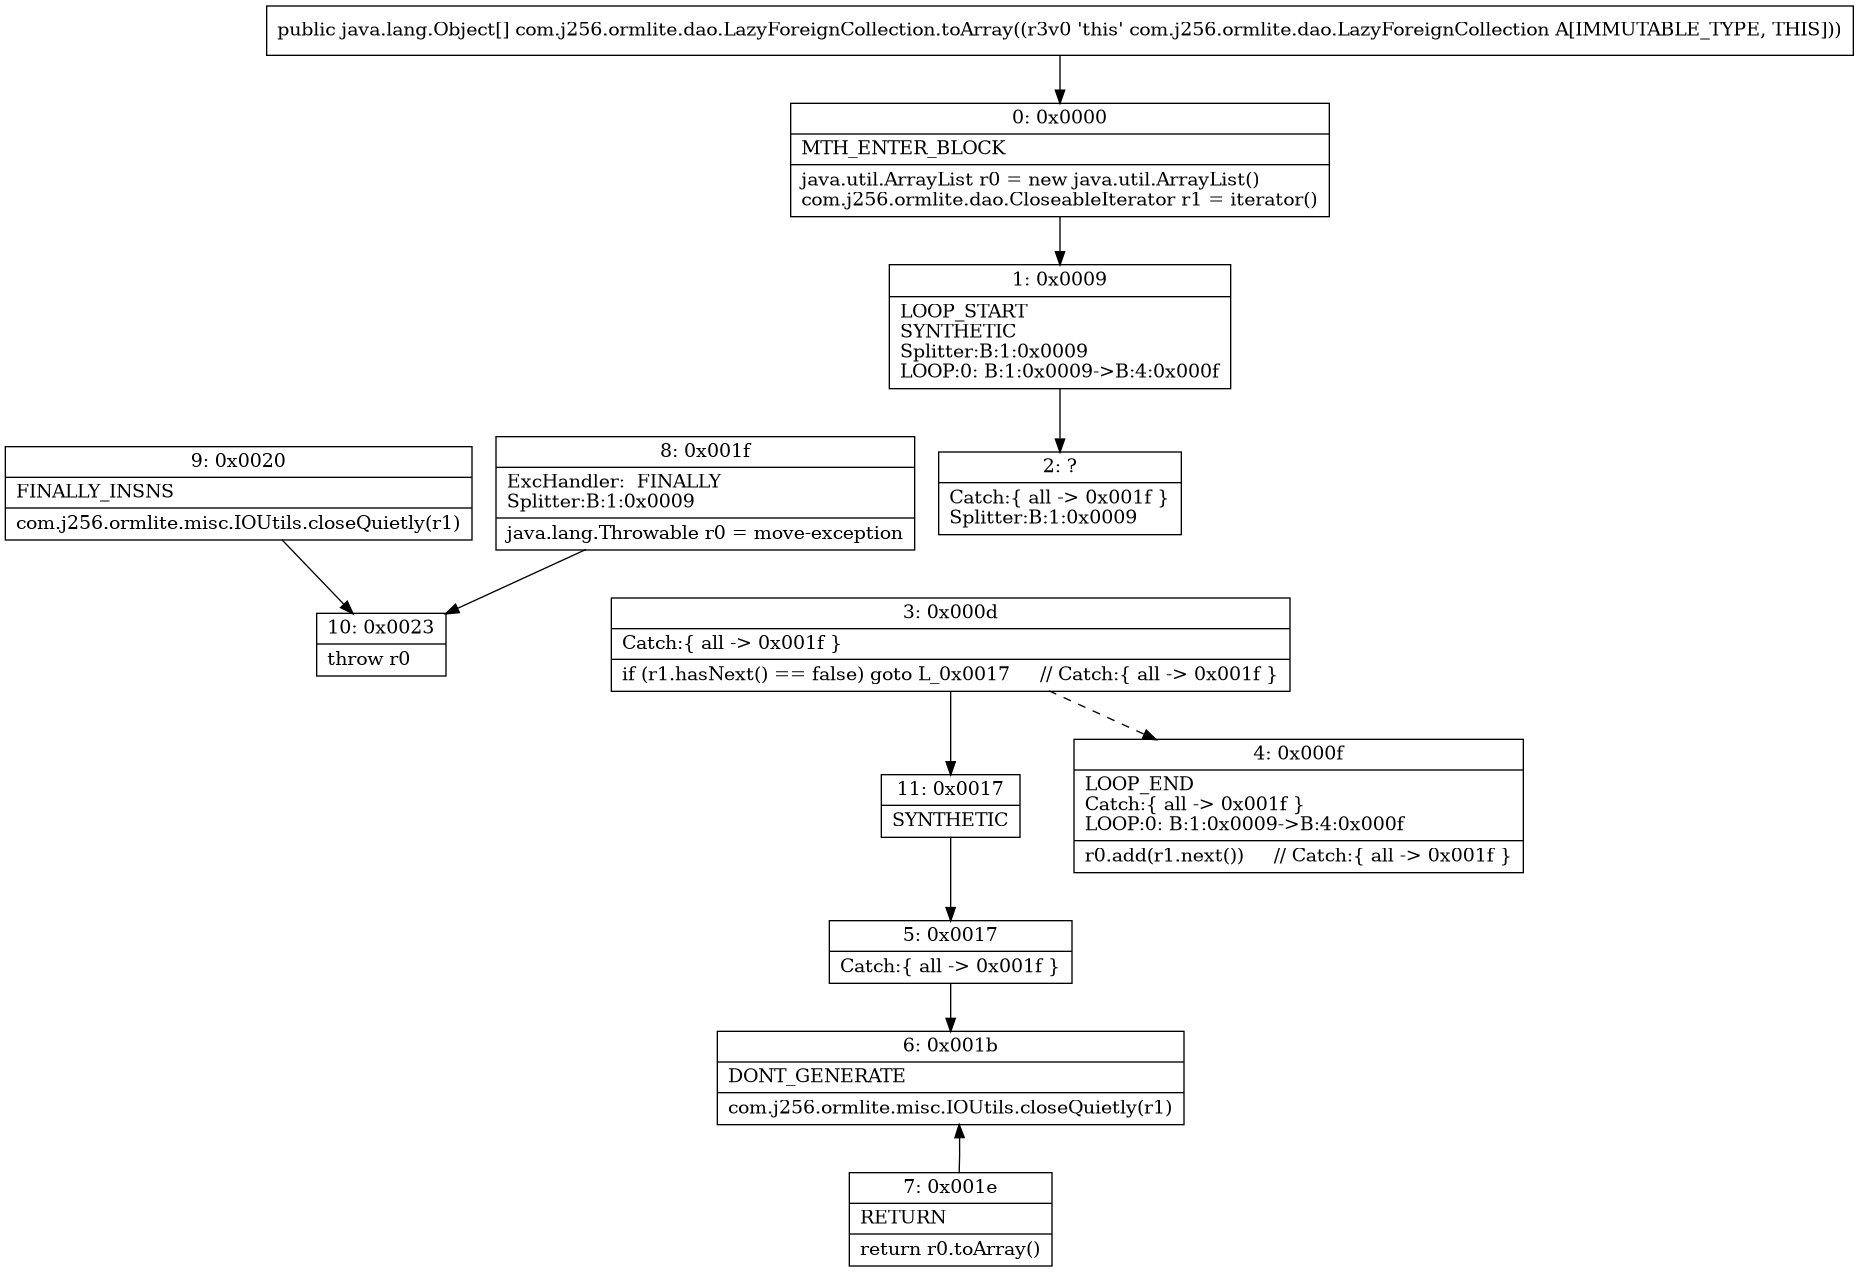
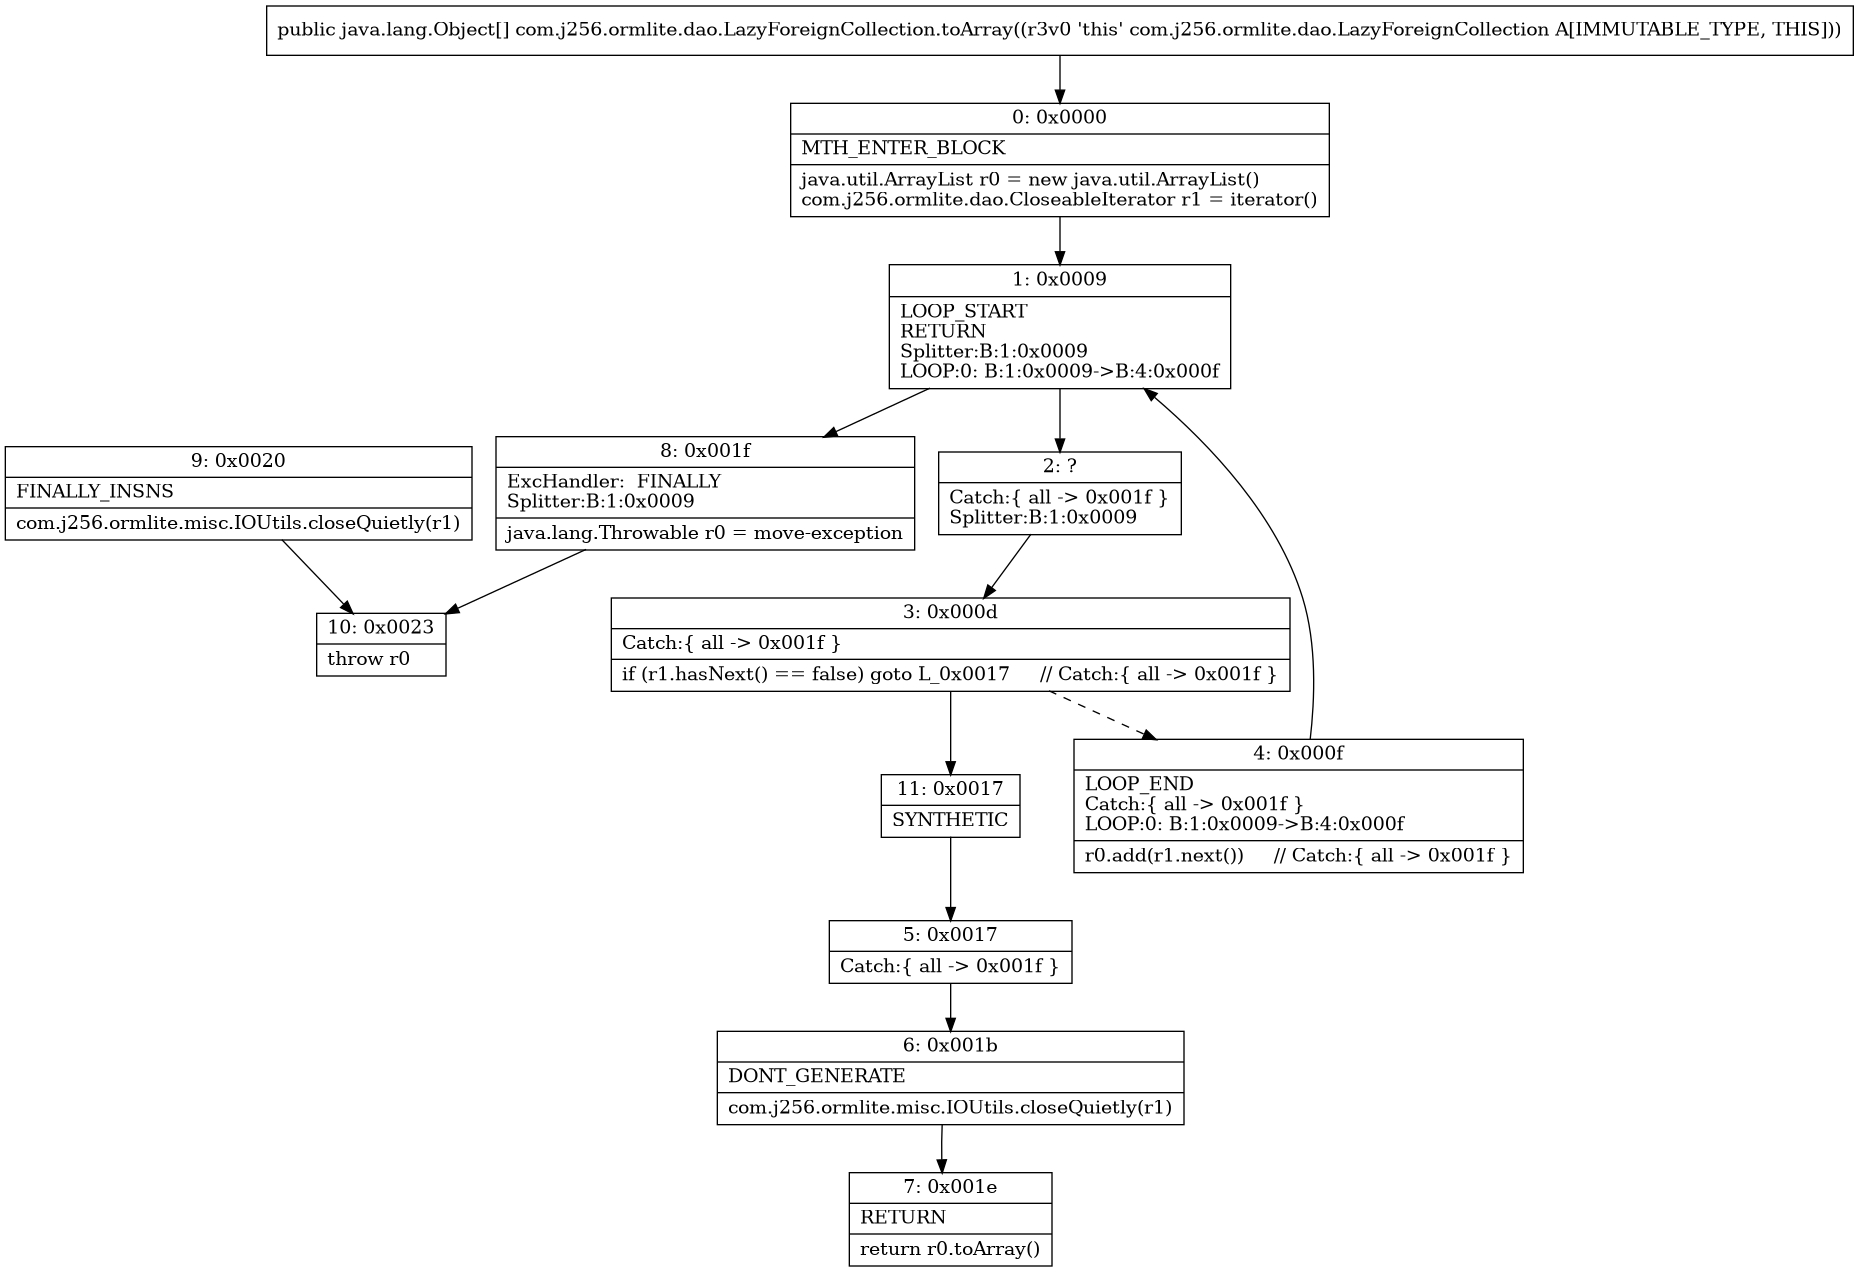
node "1: 0x0009": text "SYNTHETIC" -> "RETURN"
edge "1: 0x0009" -> "8: 0x001f": added
edge "4: 0x000f" -> "1: 0x0009": added
edge "2: ?" -> "3: 0x000d": added
edge "7: 0x001e" -> "6: 0x001b": reversed
